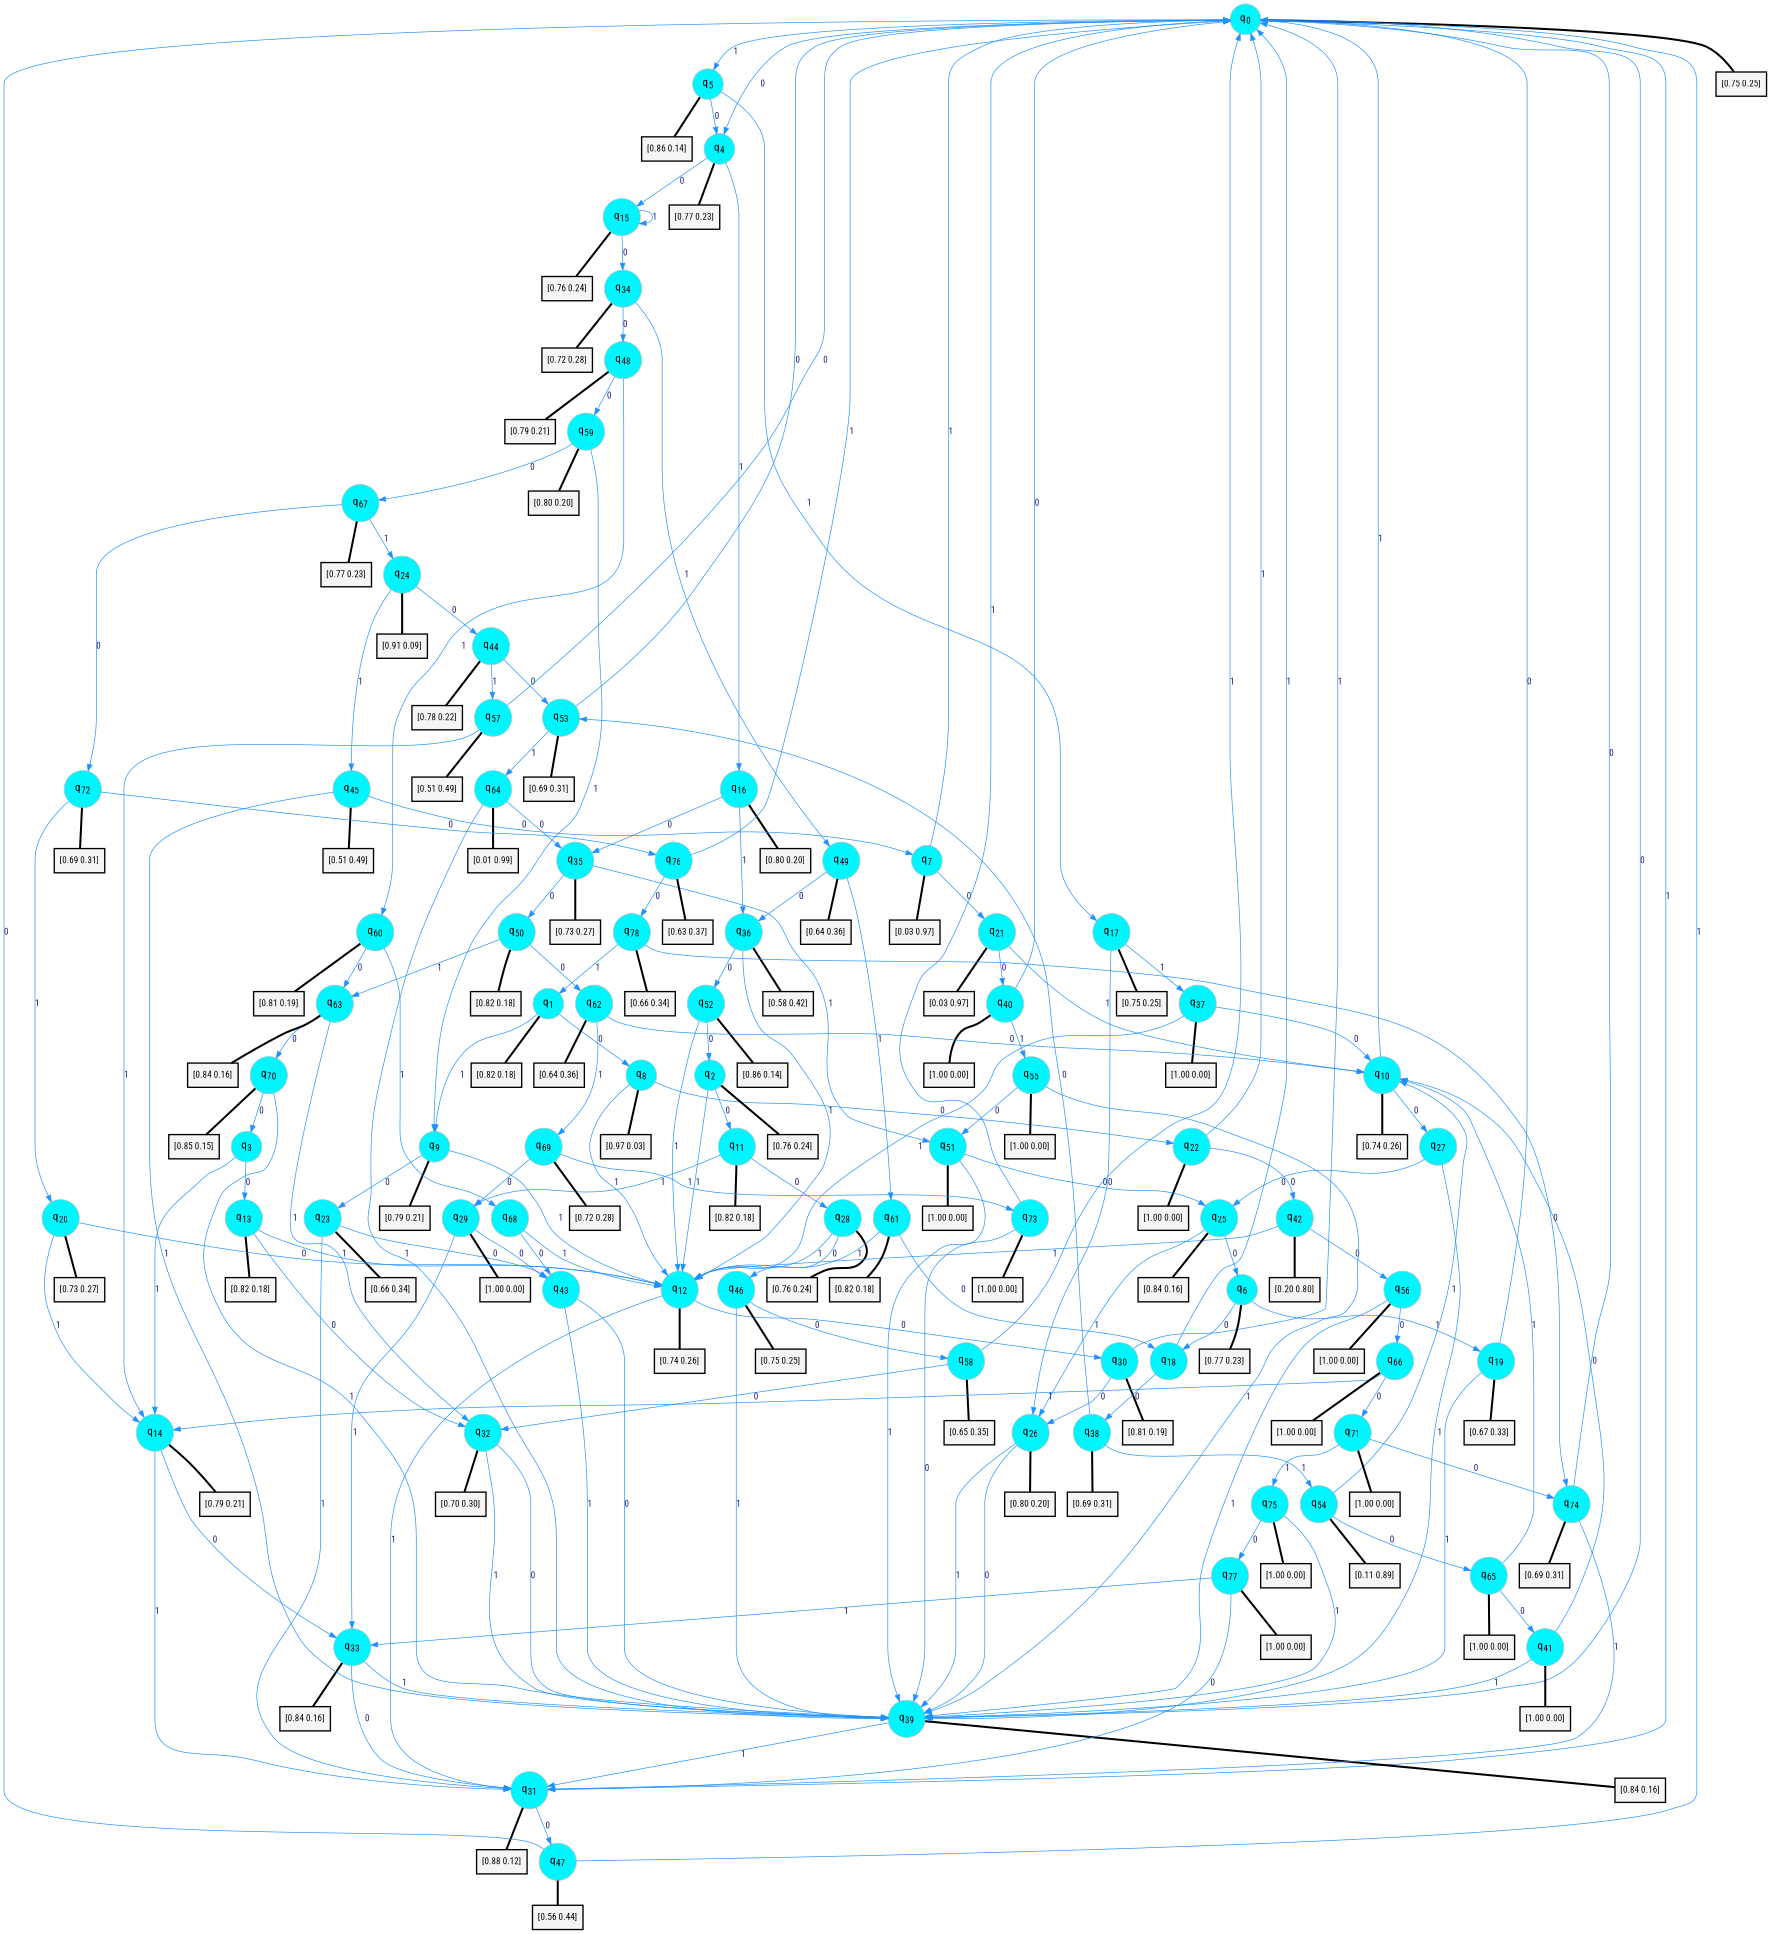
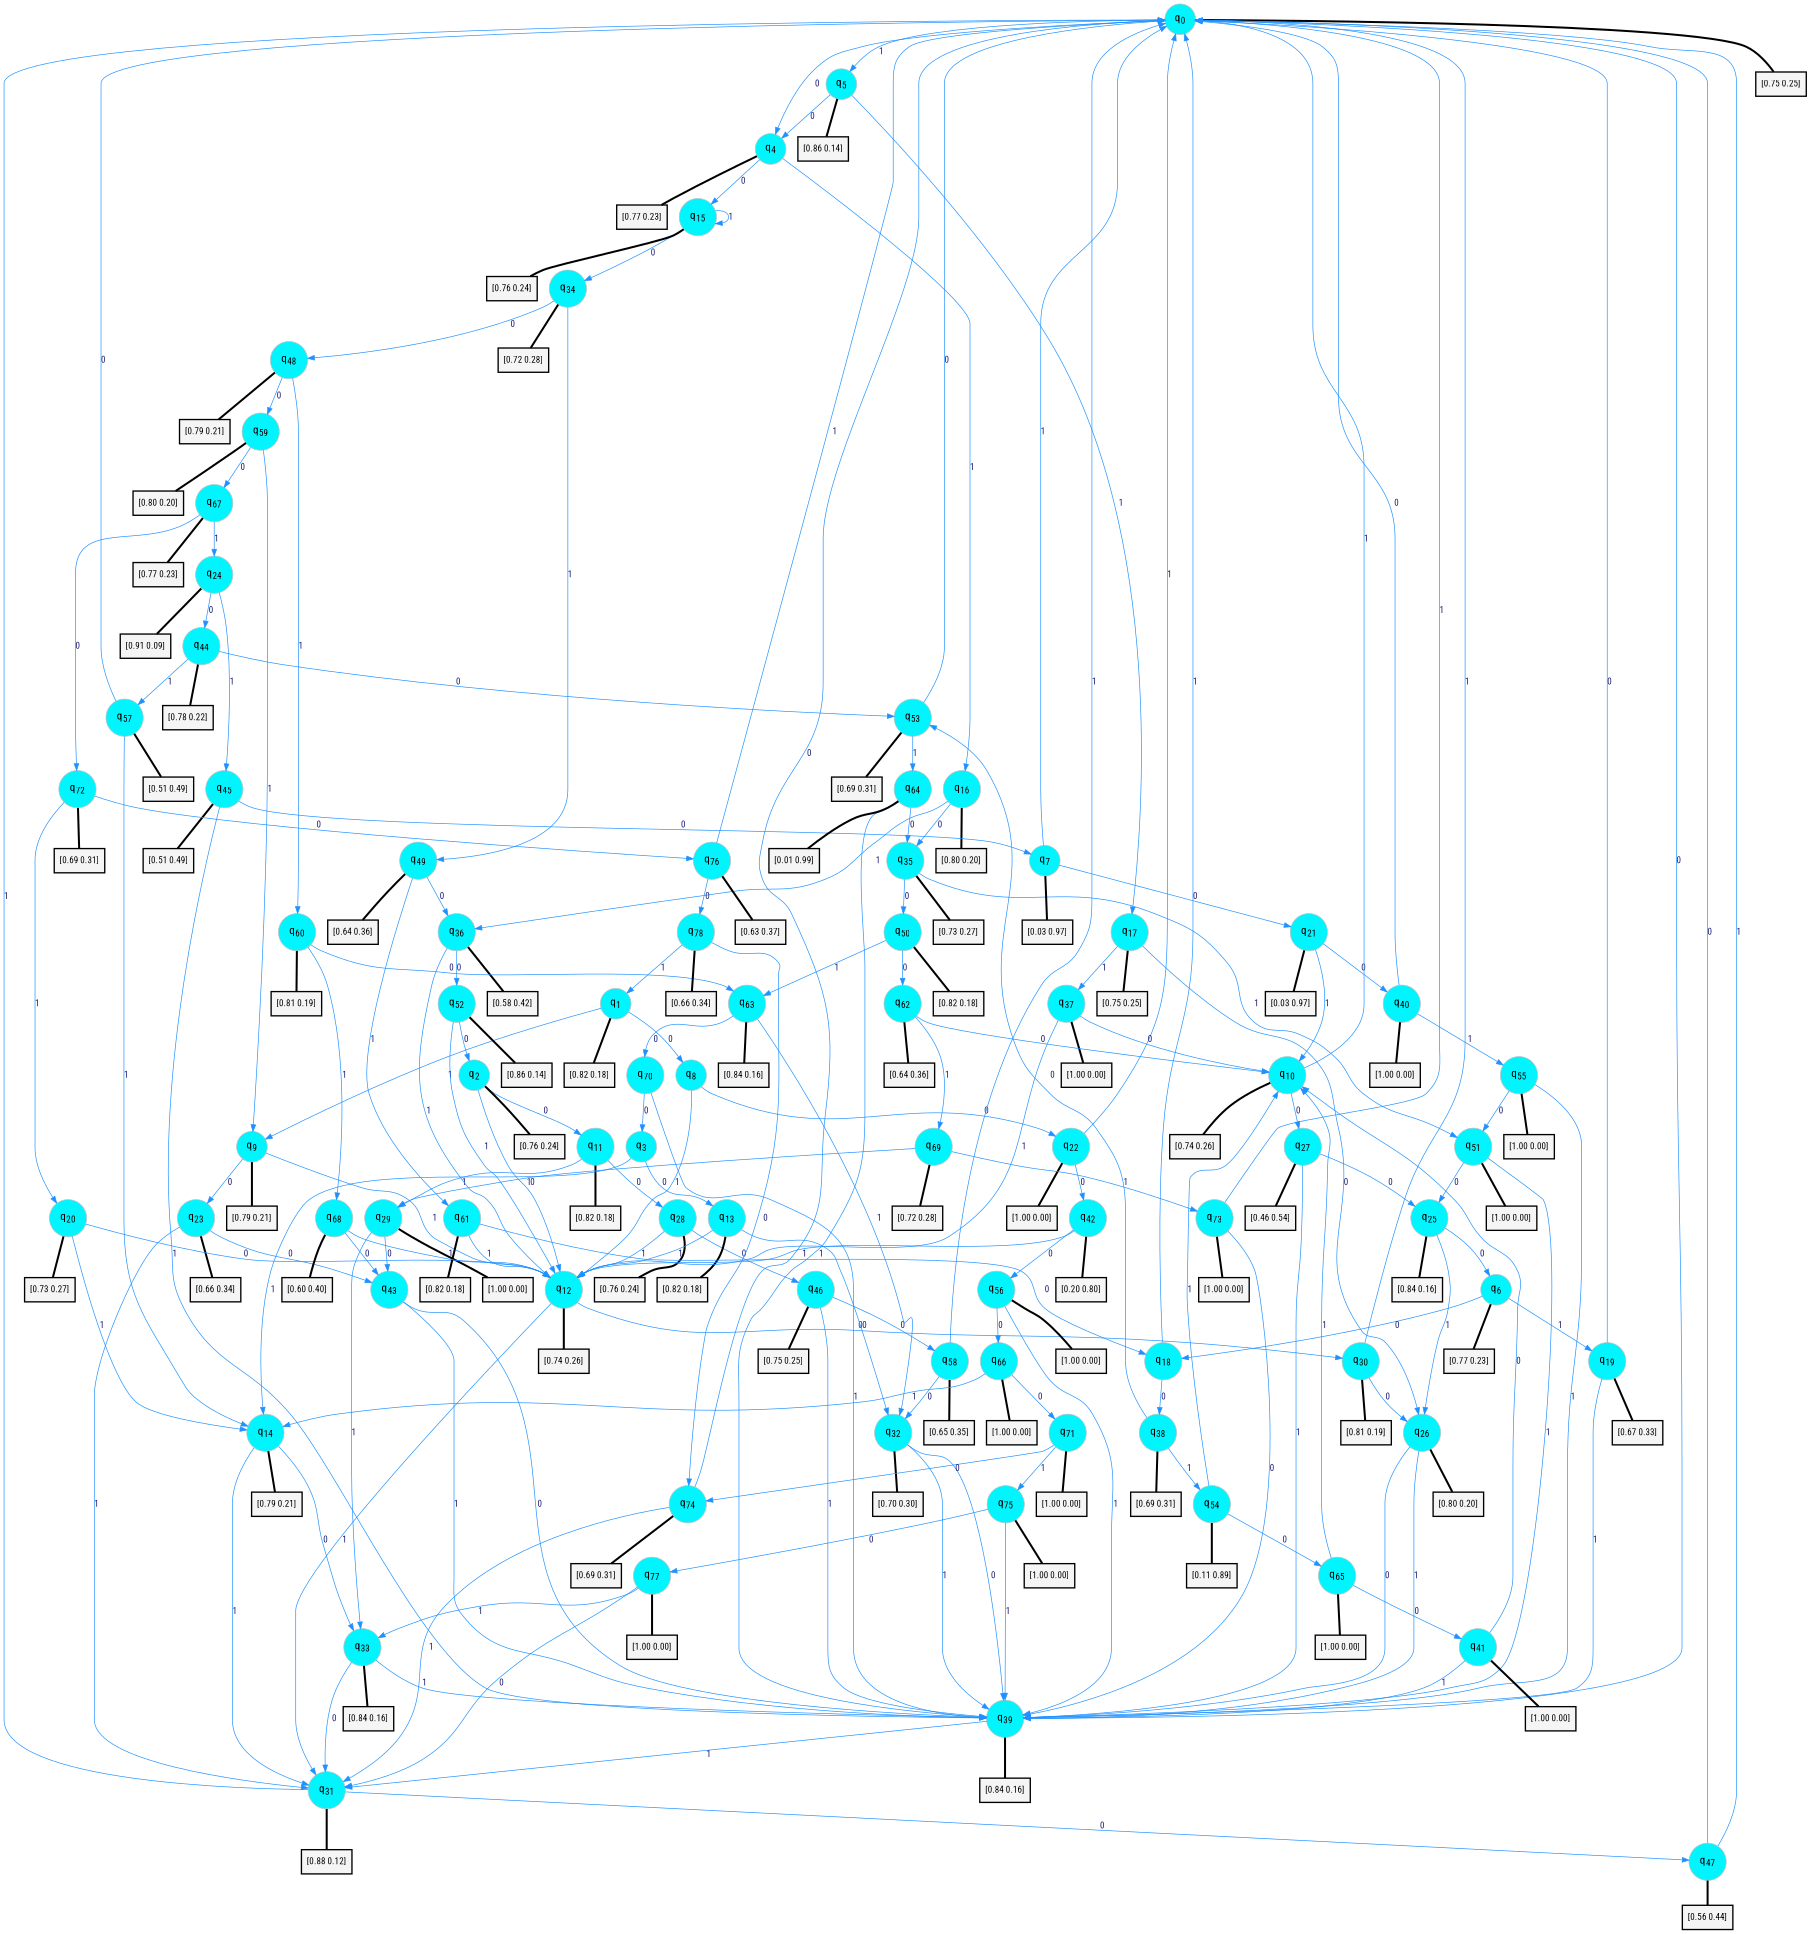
node "[0.85 0.15]": removed
node "[0.97 0.03]": removed
node "[0.46 0.54]": added
node "[0.60 0.40]": added
